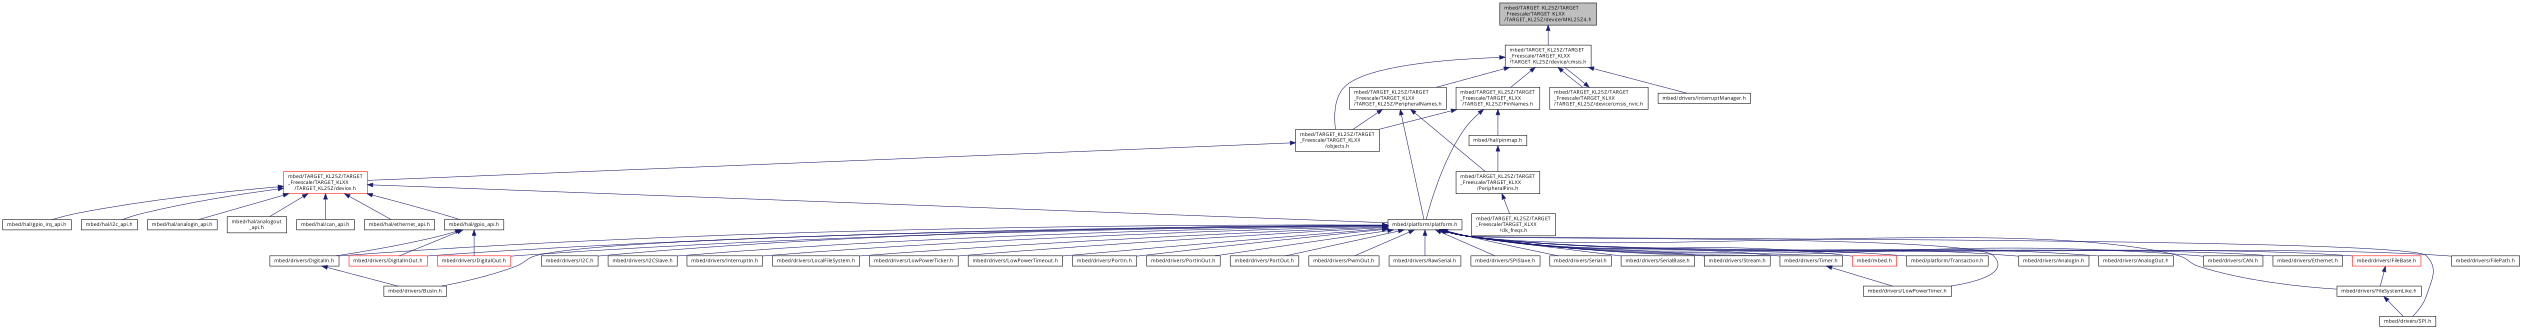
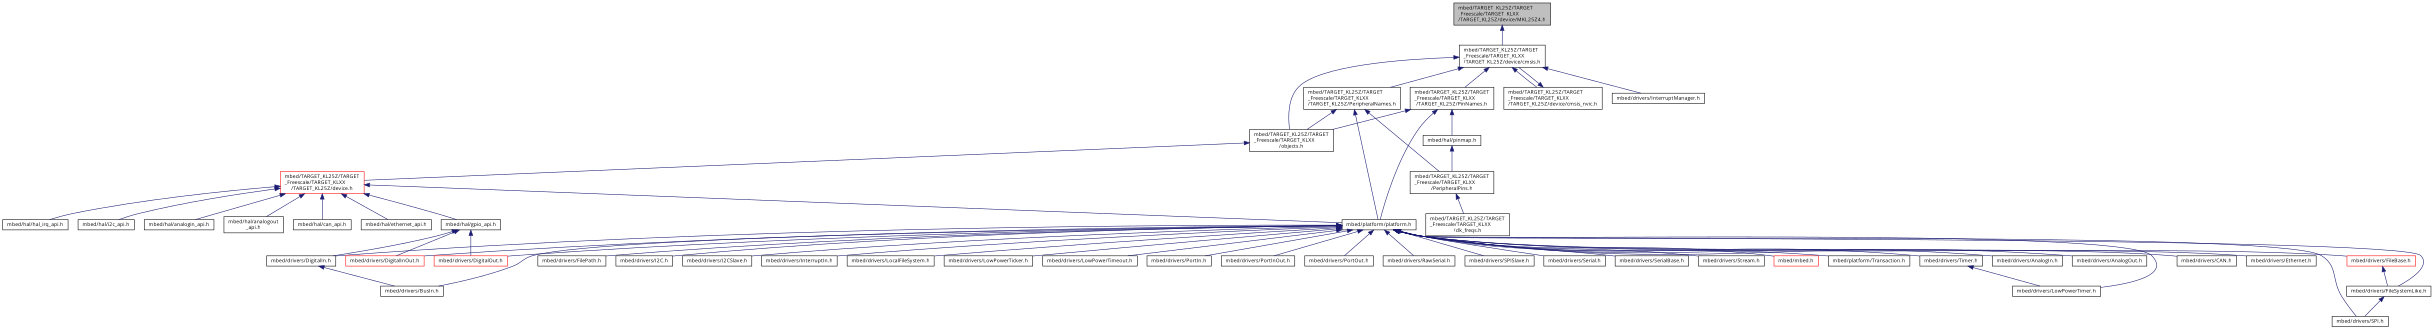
node "mbed/hal/gpio_irq_api.h": label "mbed/hal/gpio_irq_api.h" -> "mbed/hal/hal_irq_api.h"
node "mbed/drivers/PwmOut.h": removed
